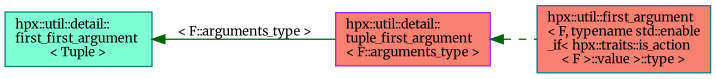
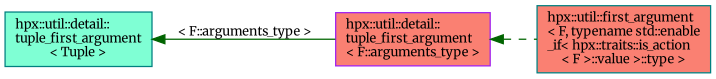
node "hpx::util::detail:: first_first_argument < Tuple >": label "hpx::util::detail:: first_first_argument < Tuple >" -> "hpx::util::detail:: tuple_first_argument < Tuple >"
